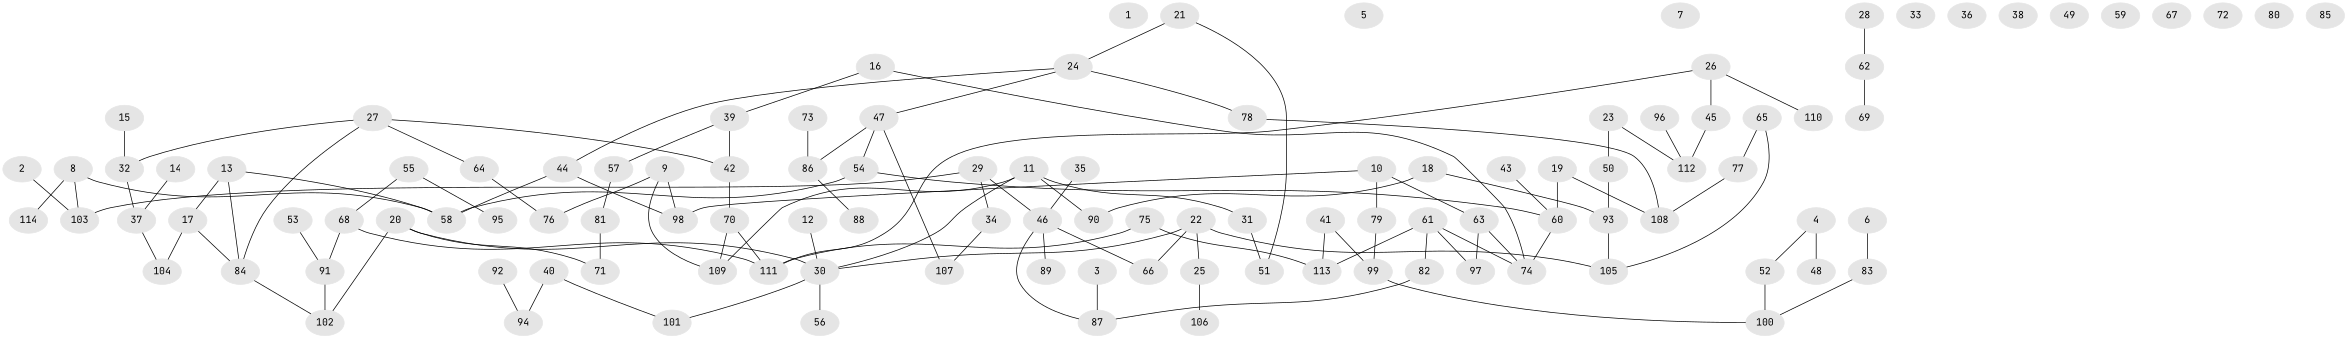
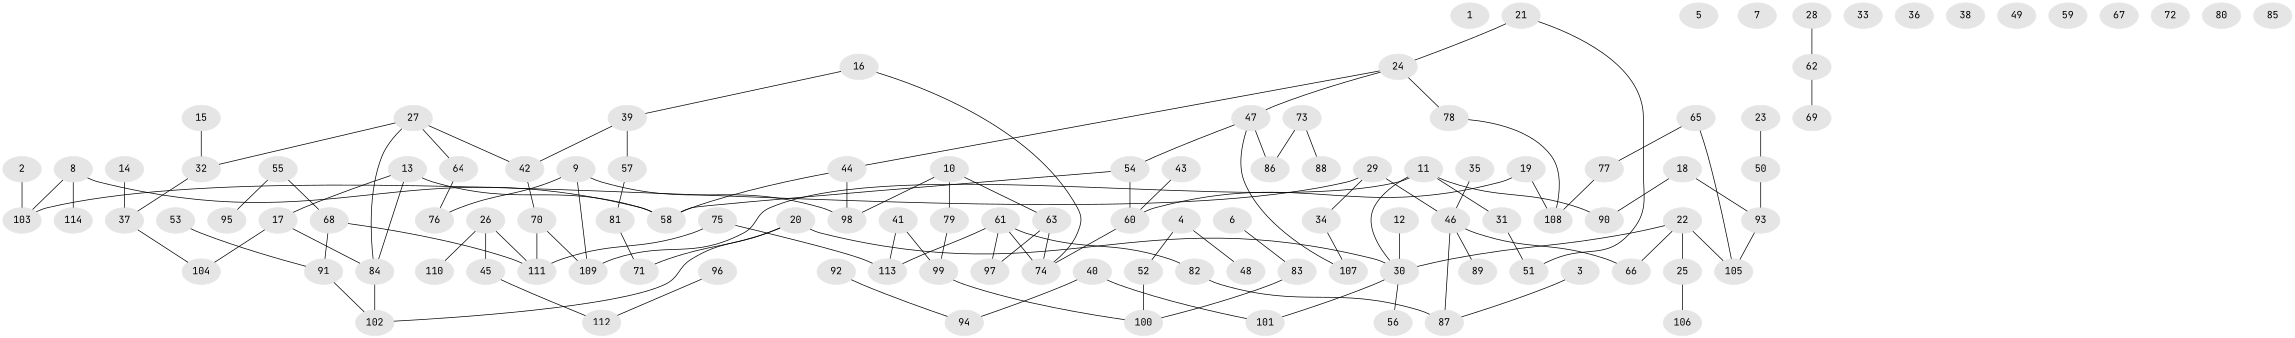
edge "23" -- "112": removed
edge "86" -- "88": now "73" -- "88"
